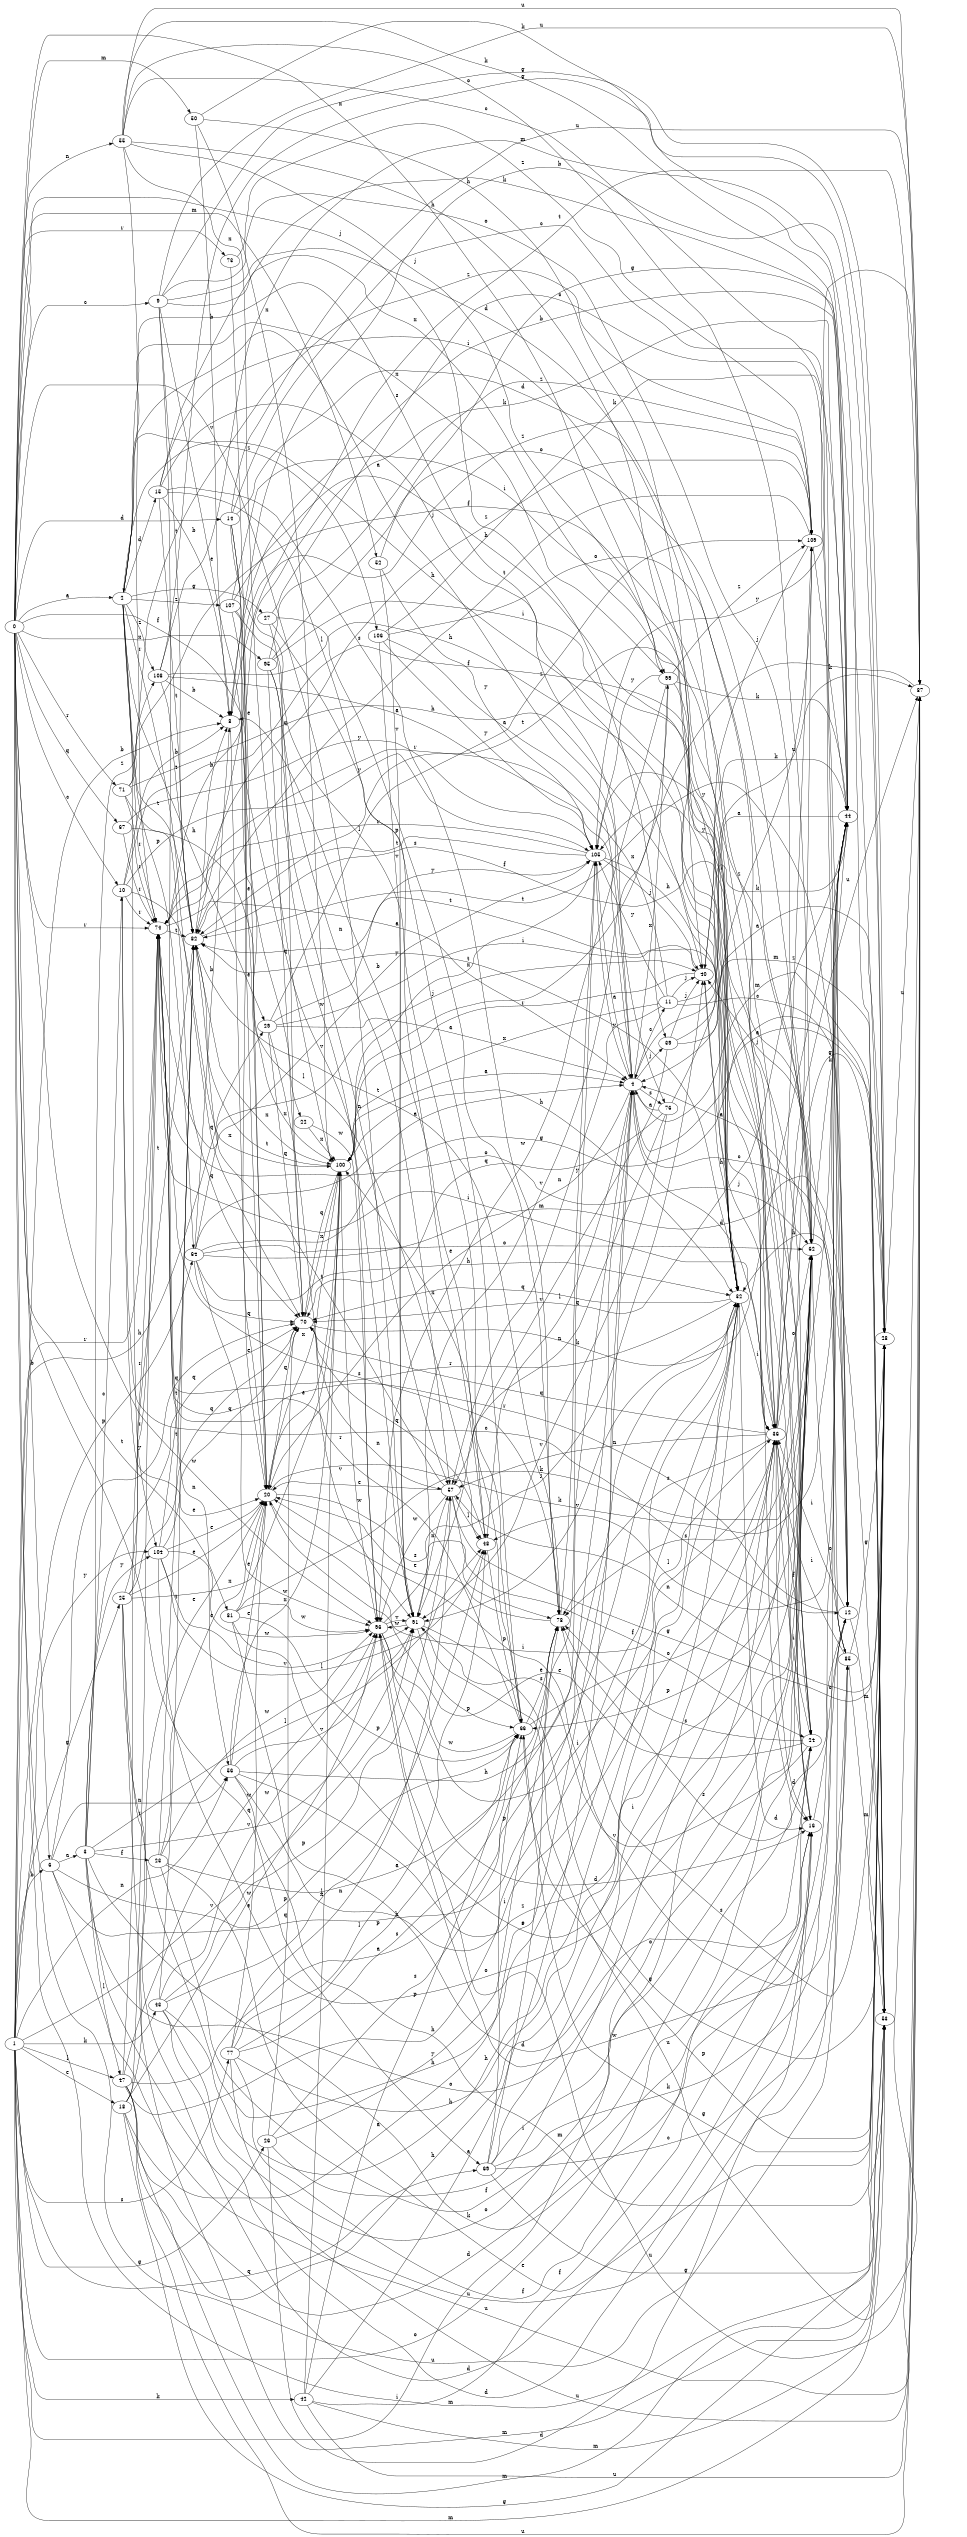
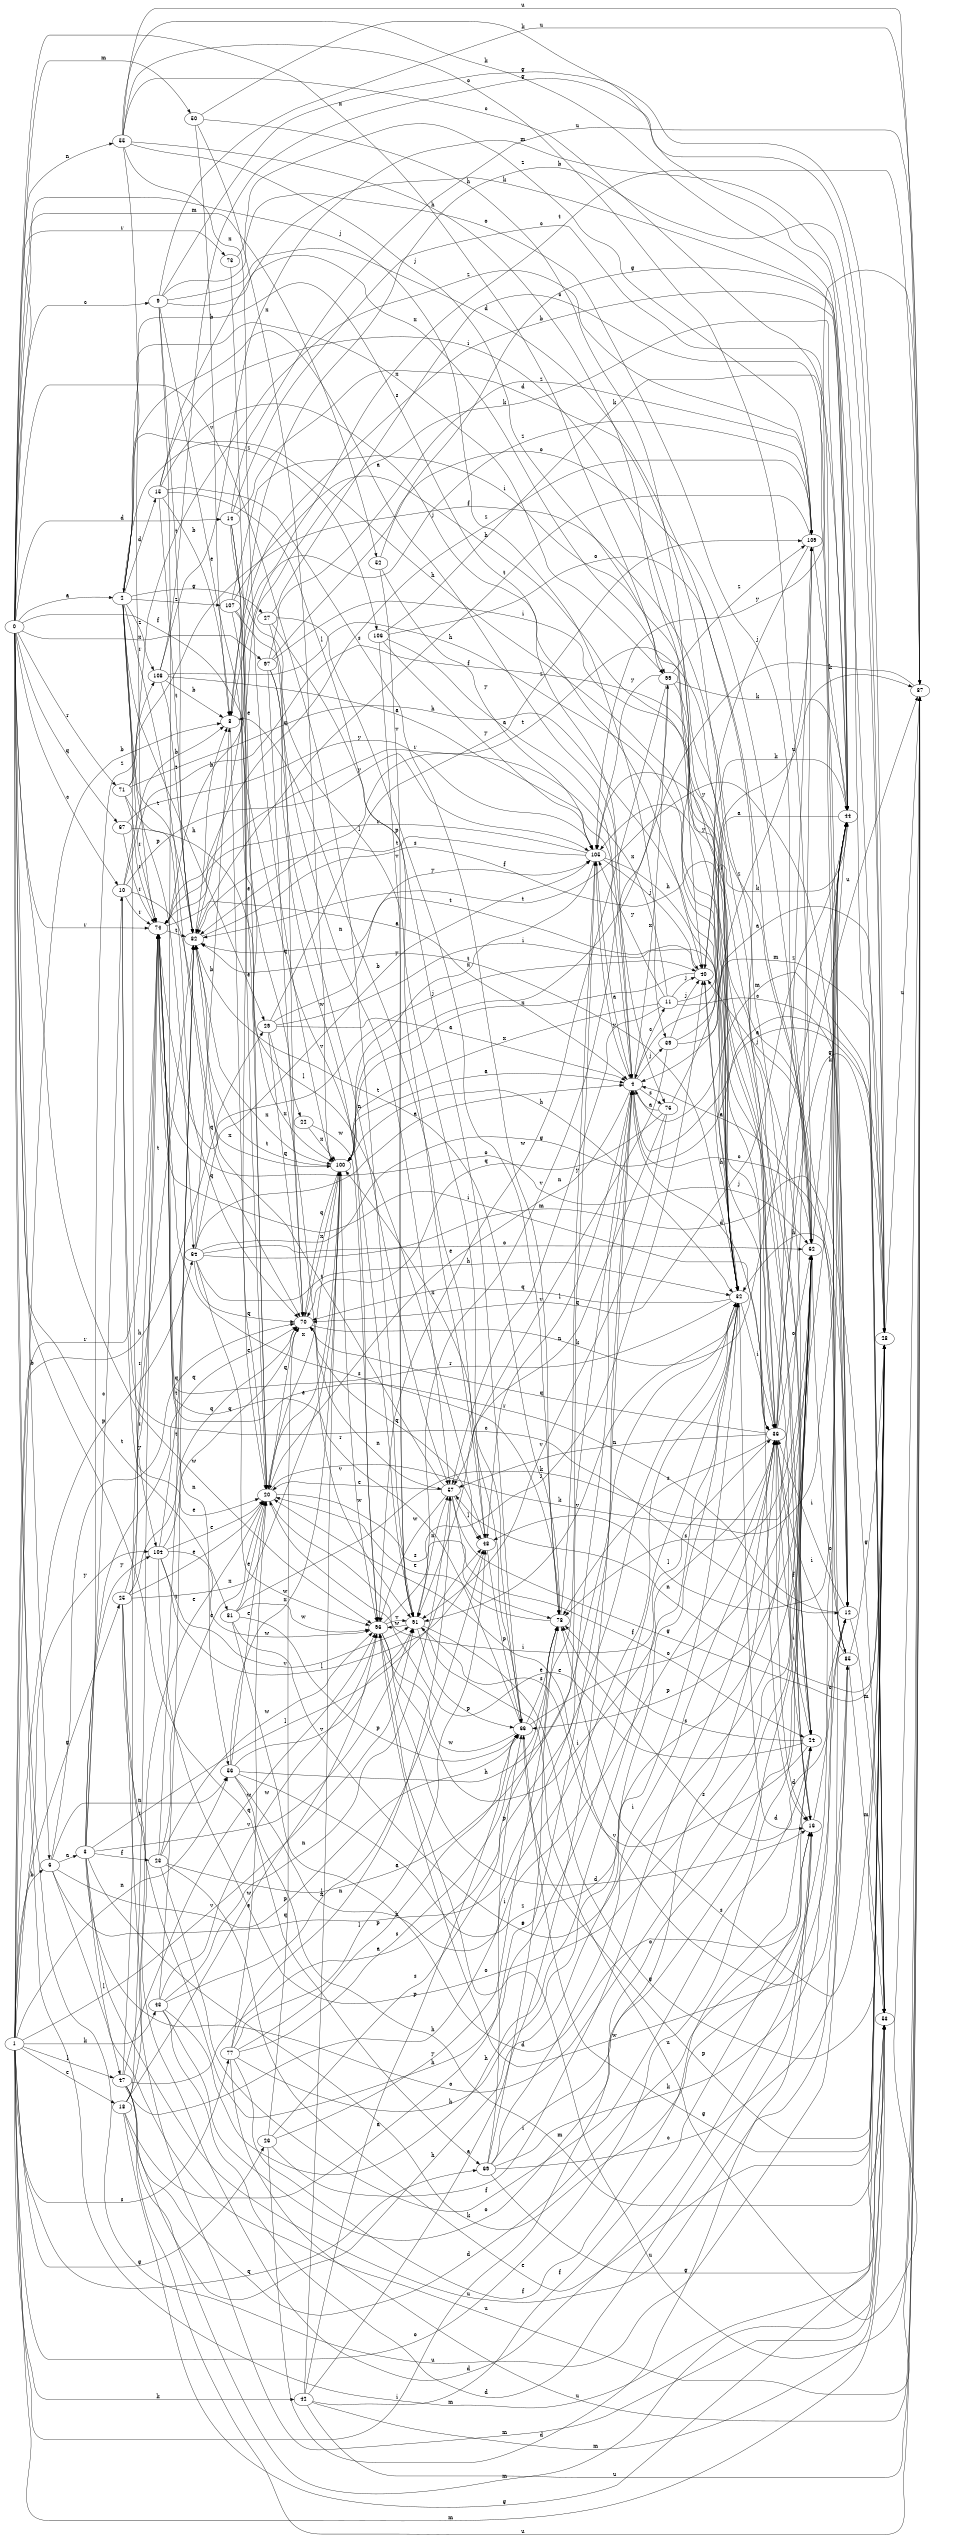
node "95": label "95" -> "97"
edge "40" -> "100": label "r" -> "x"
edge "43" -> "57": label "p" -> "n"
